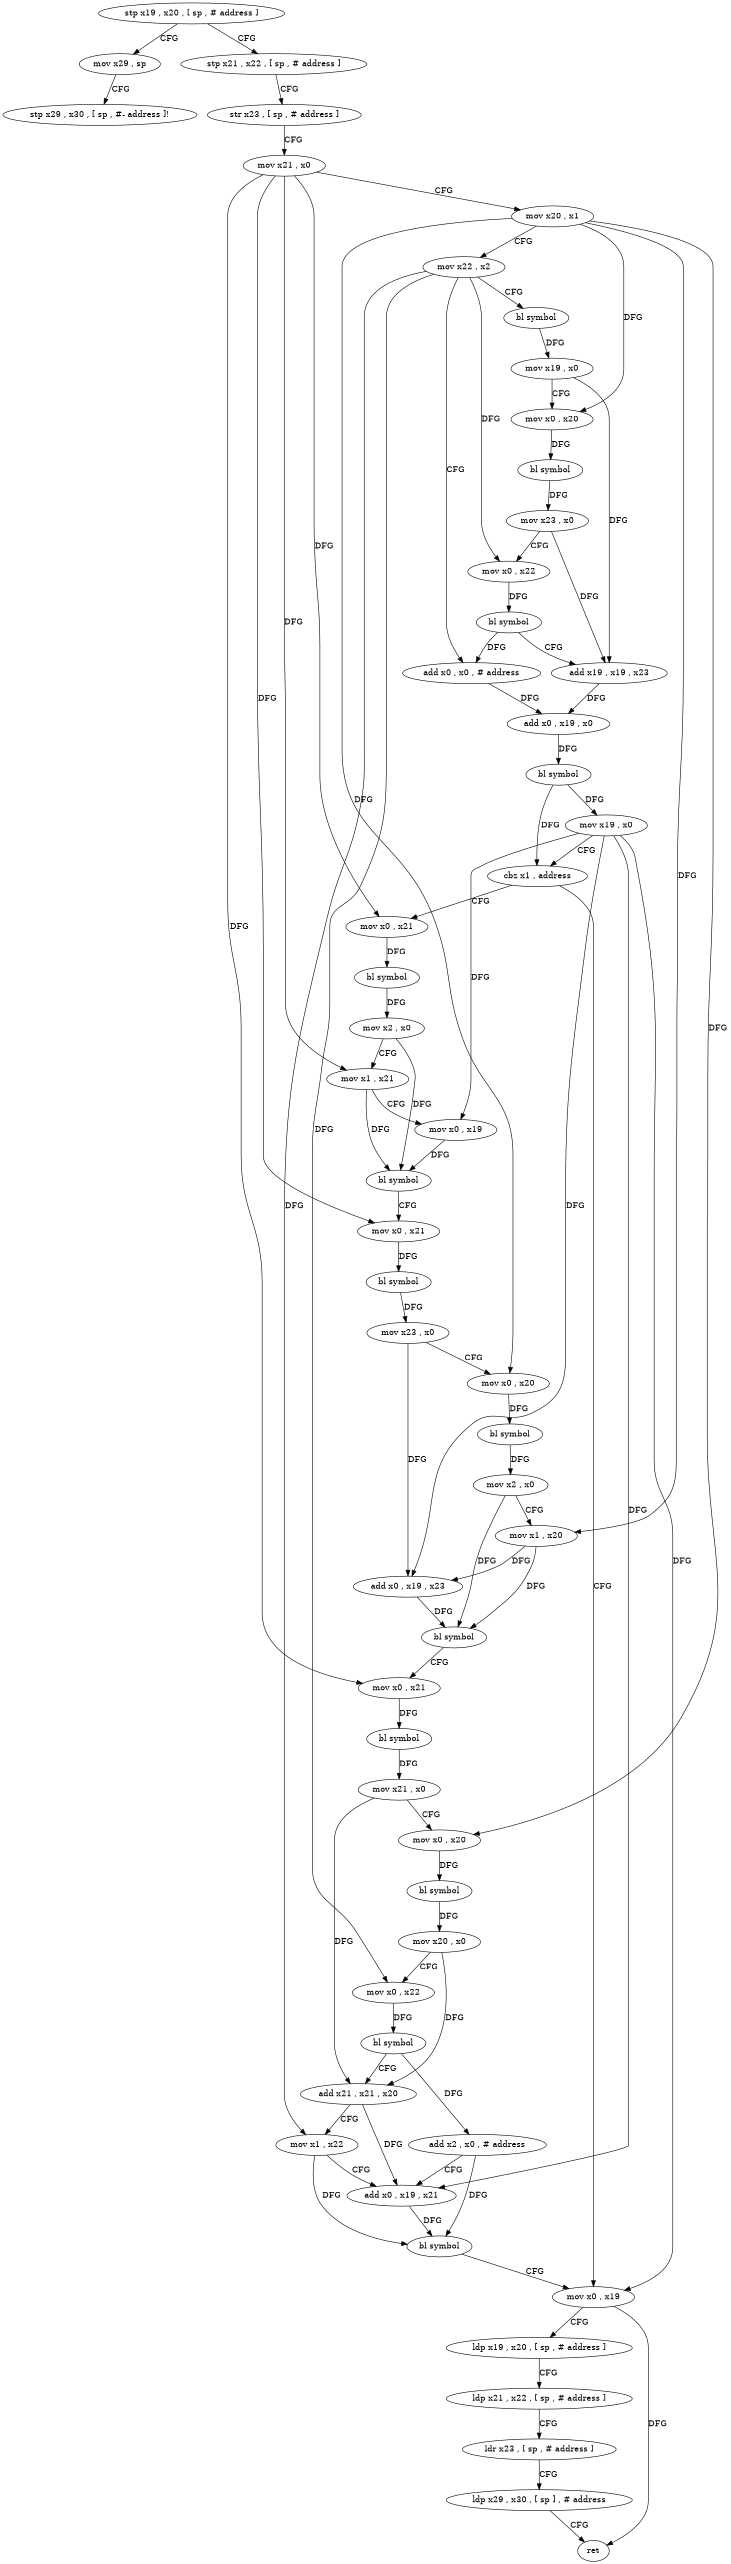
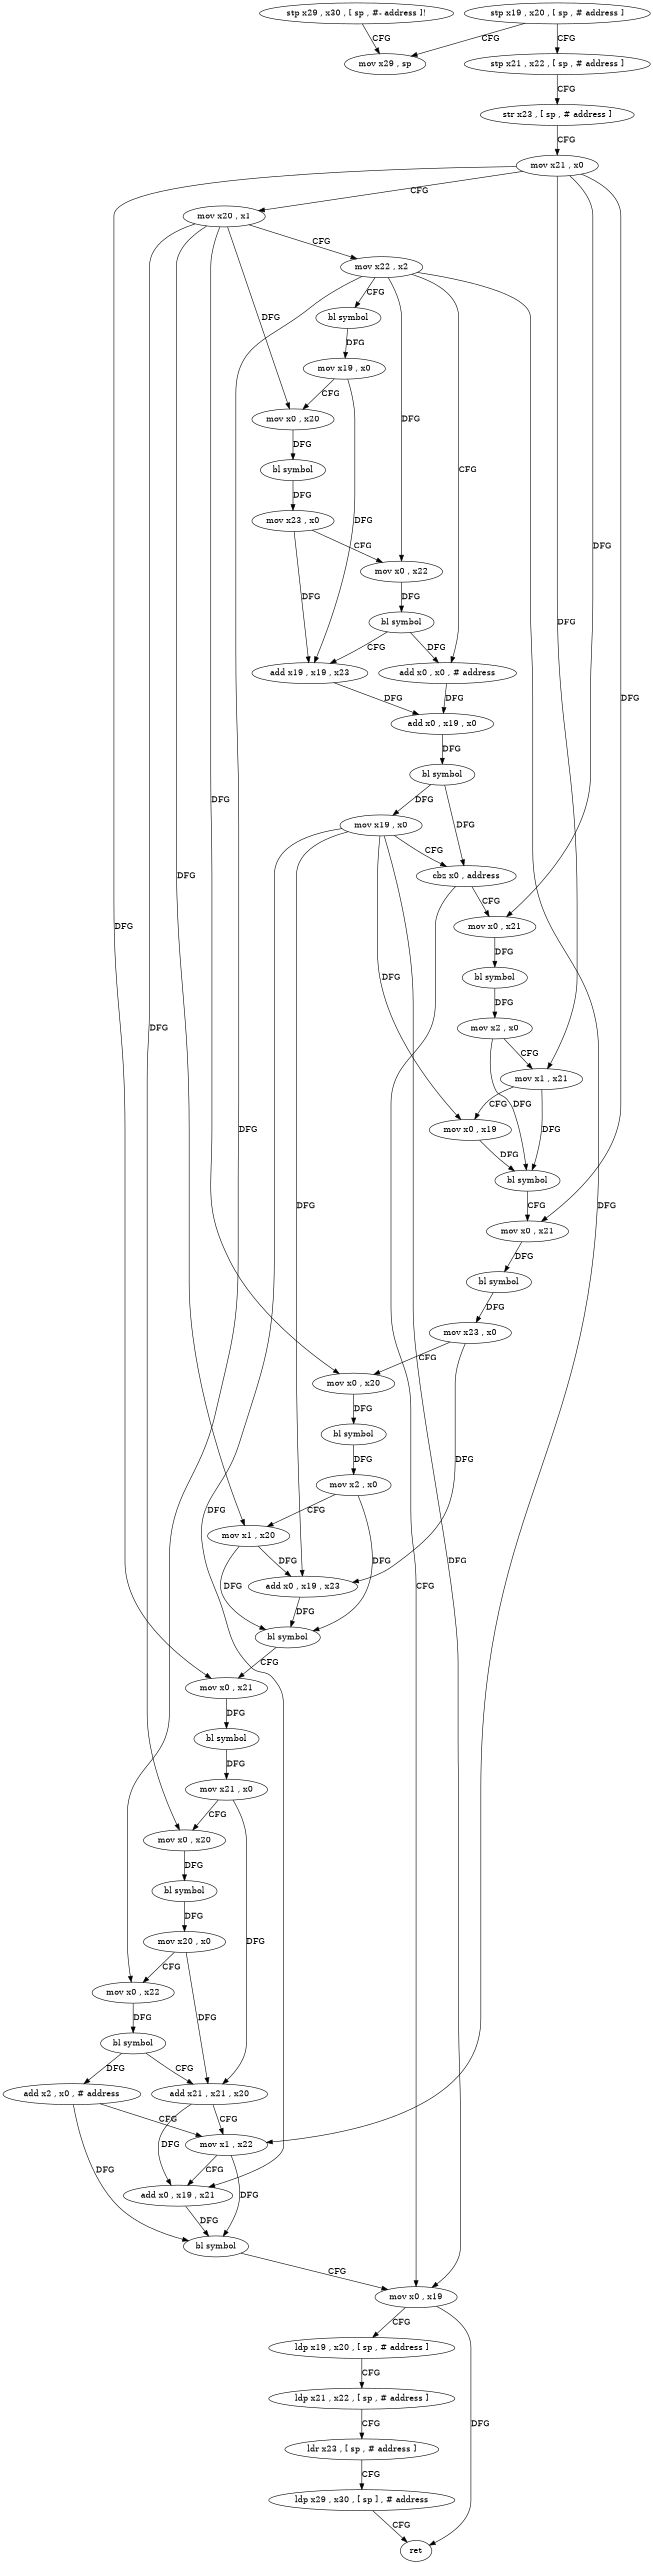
edge "mov x29 , sp" -> "stp x29 , x30 , [ sp , #- address ]!": reversed
node "cbz x1 , address": label "cbz x1 , address" -> "cbz x0 , address"
edge "add x2 , x0 , # address" -> "add x0 , x19 , x21": now "add x2 , x0 , # address" -> "mov x1 , x22"
